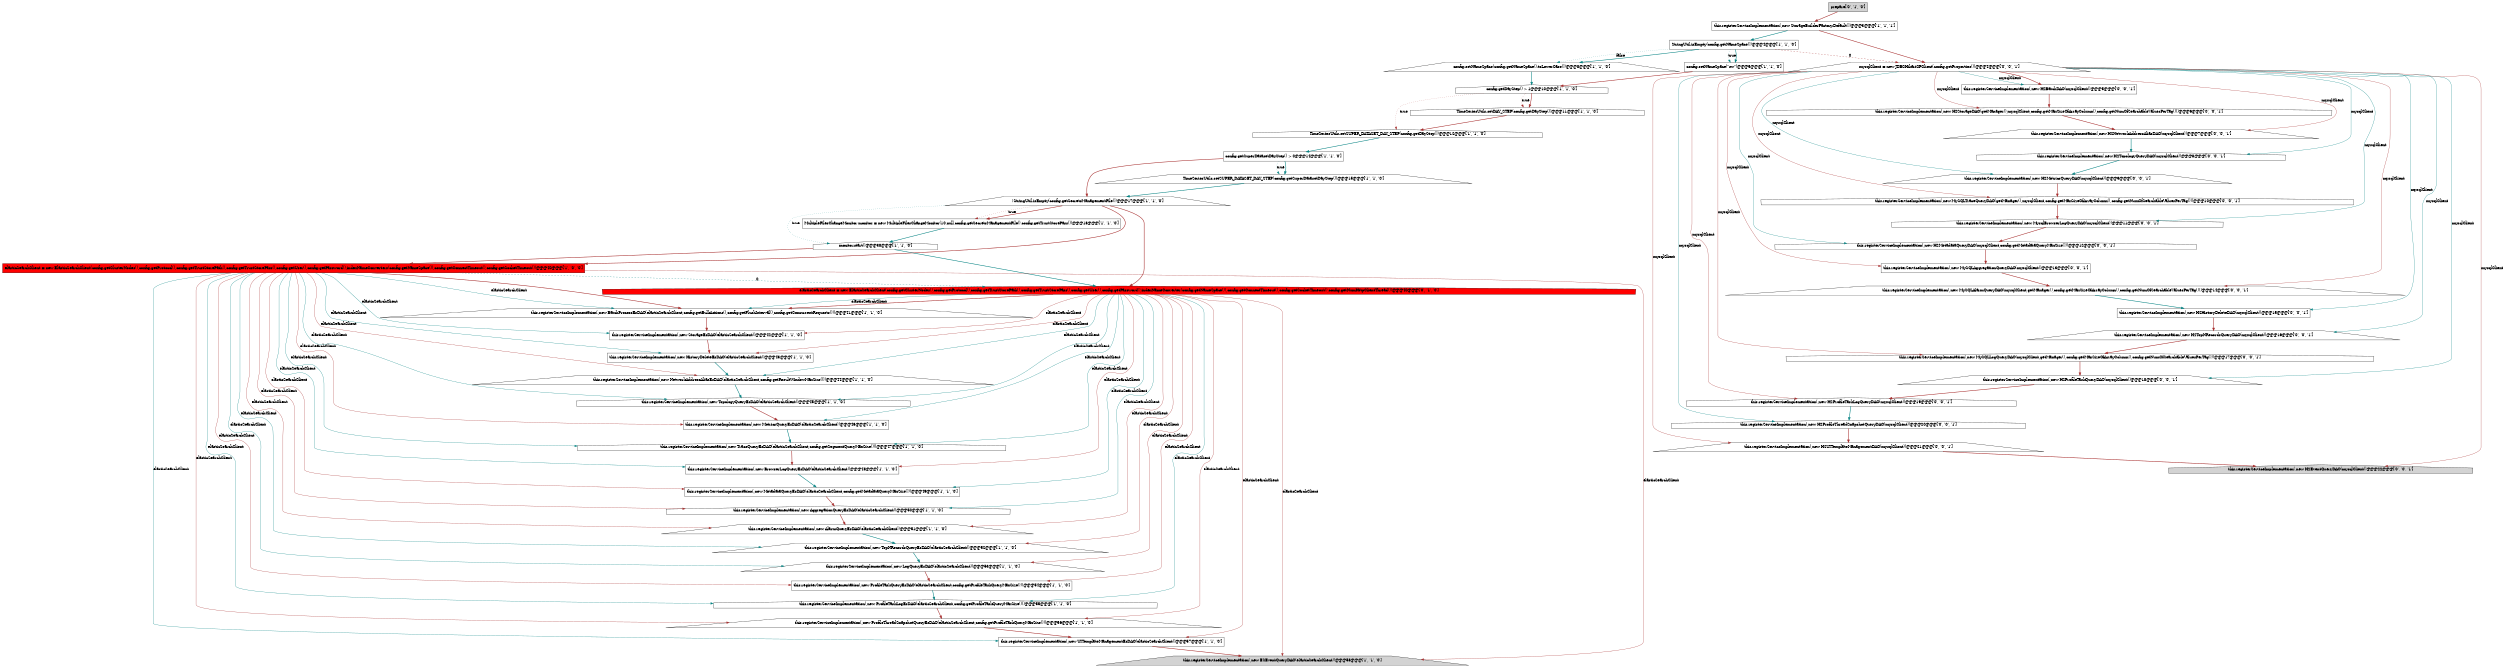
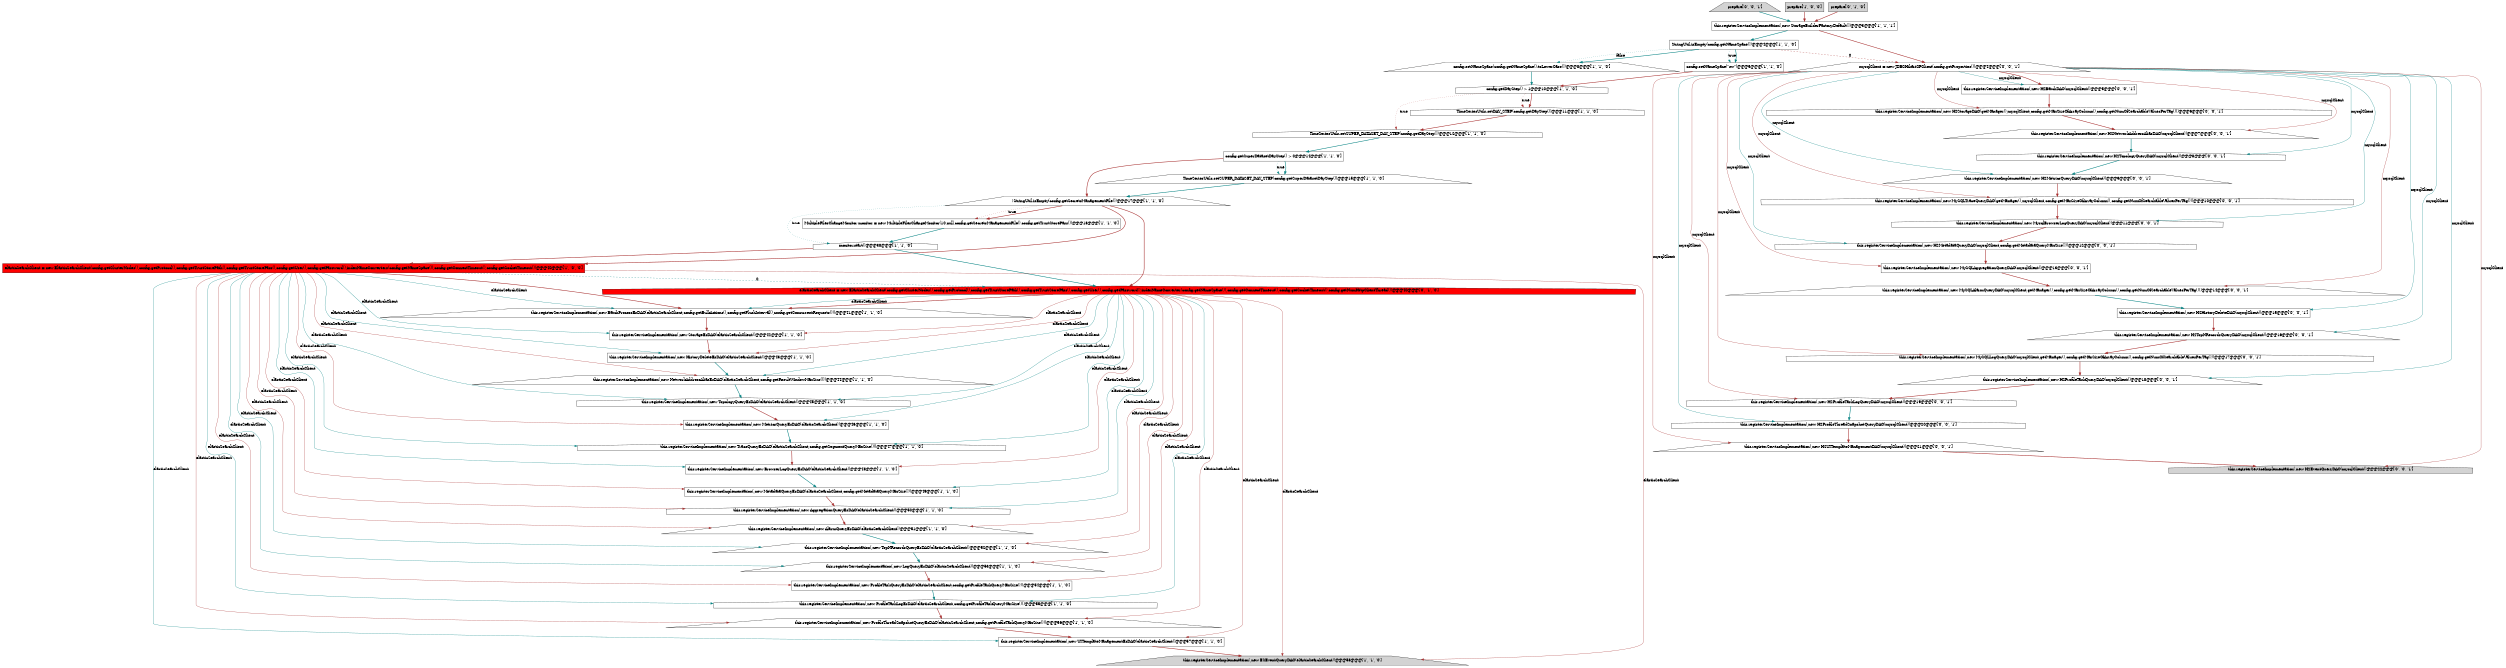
node "prepare['0', '0', '1']": added
node "prepare['1', '0', '0']": added
